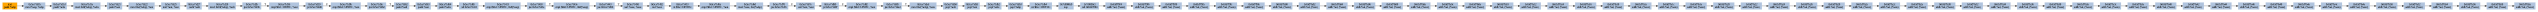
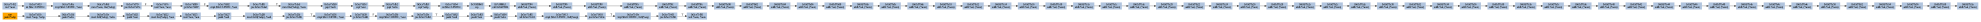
edge "0x5ce71450 xorl %eax, %eax" -> "0x5ce71452 incl %eax": removed
